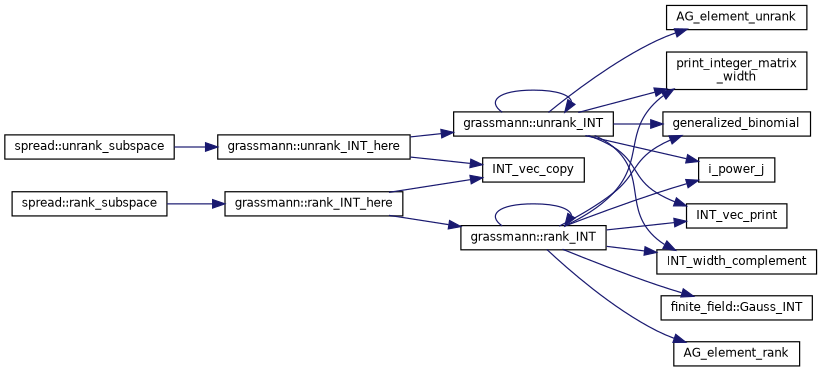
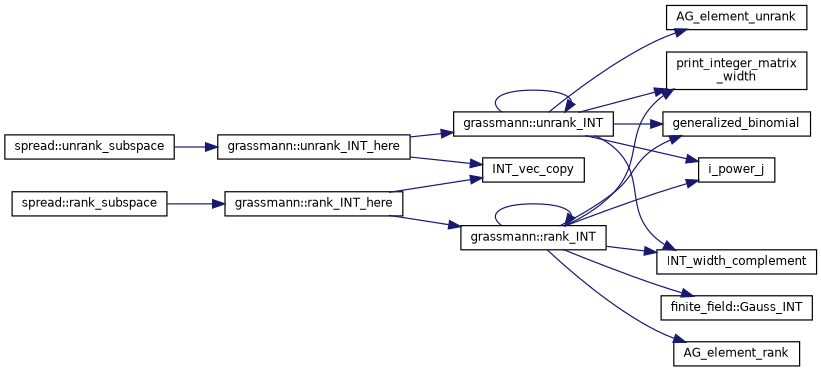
node "INT_vec_print": removed
